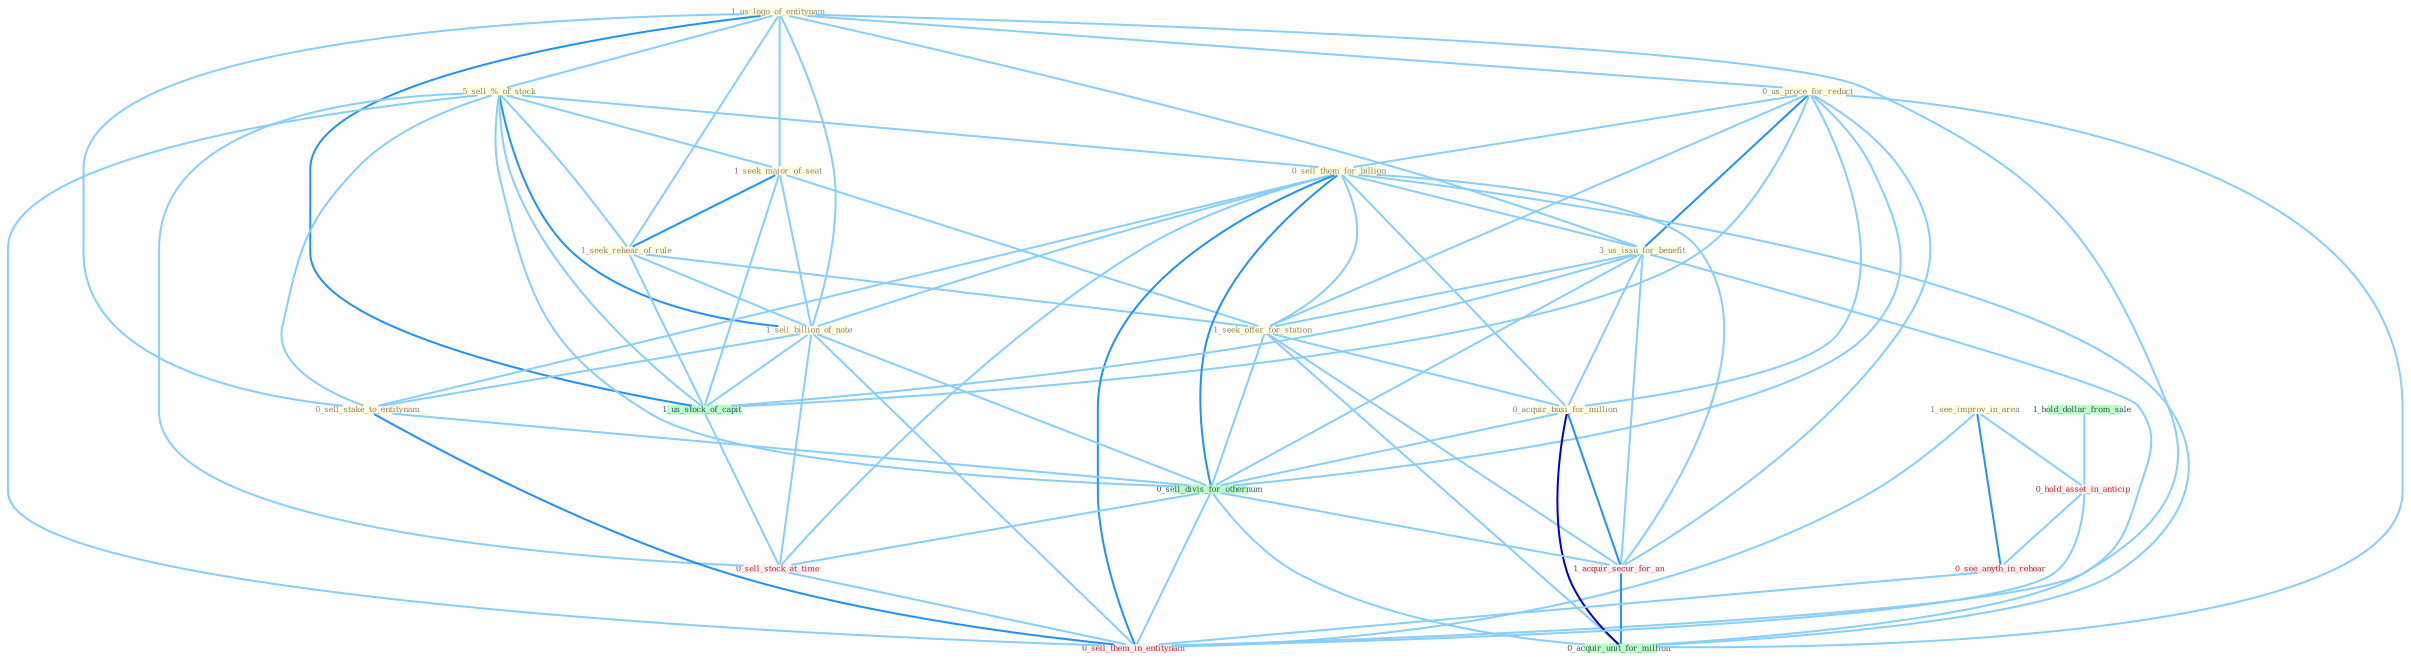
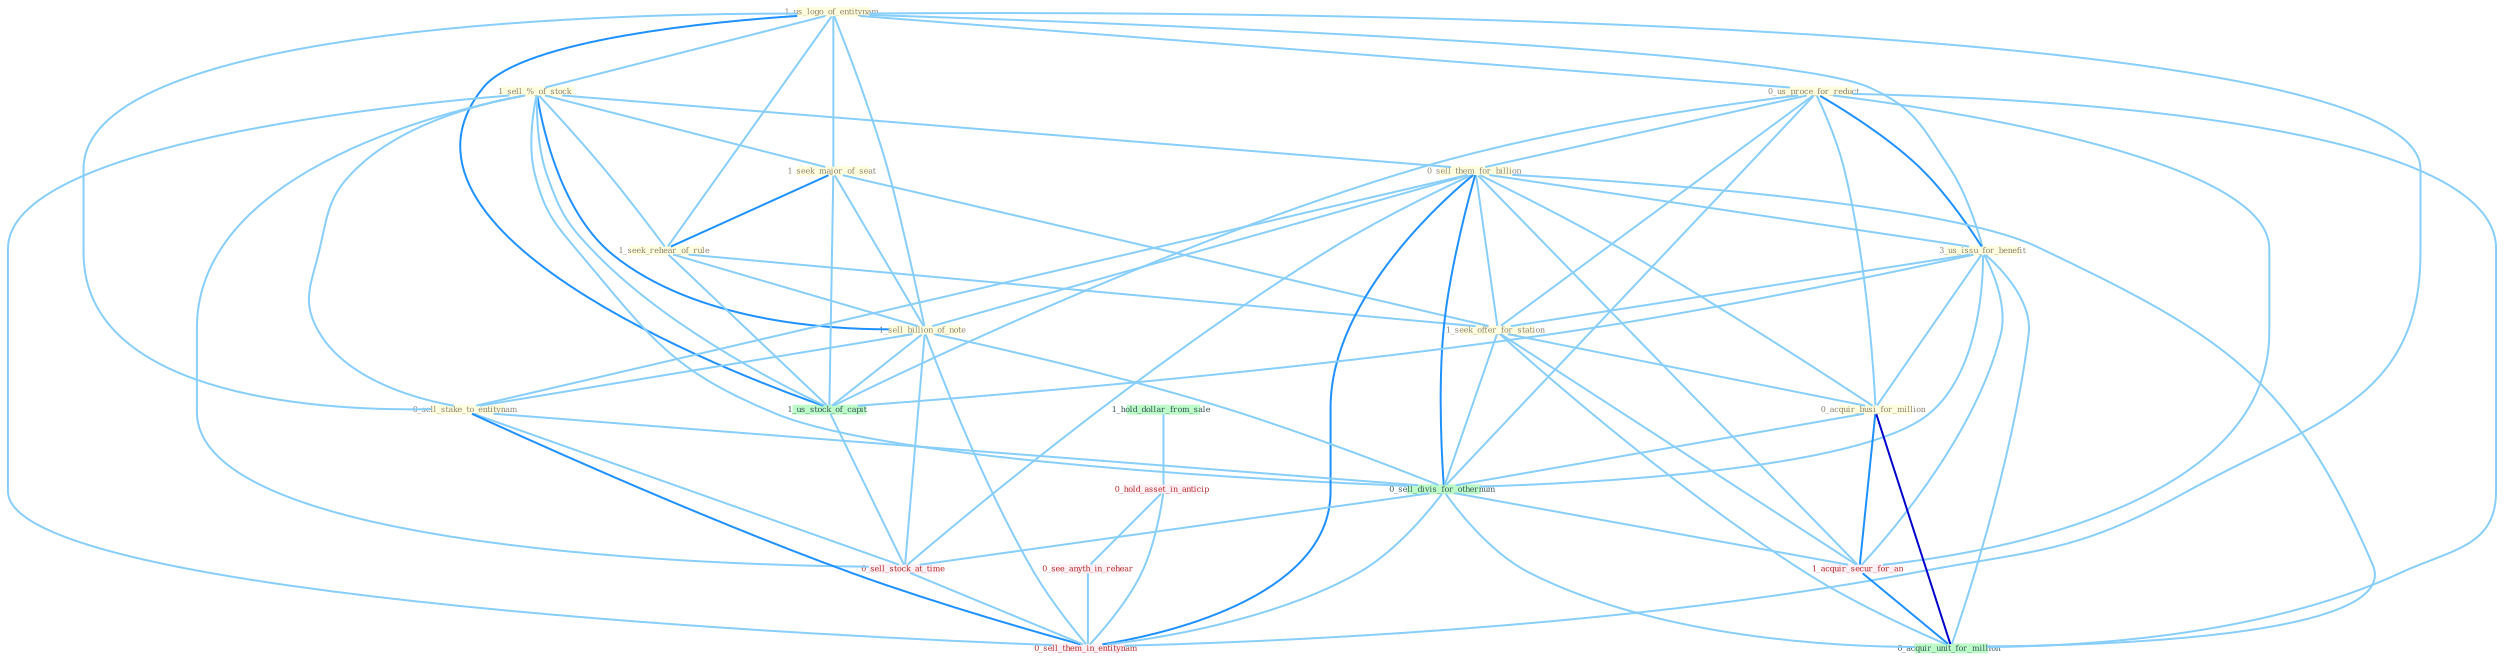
node "5_sell_%_of_stock": label "5_sell_%_of_stock" -> "1_sell_%_of_stock"
node "1_see_improv_in_area": removed
edge "0_sell_stake_to_entitynam" -- "0_sell_stock_at_time": added
